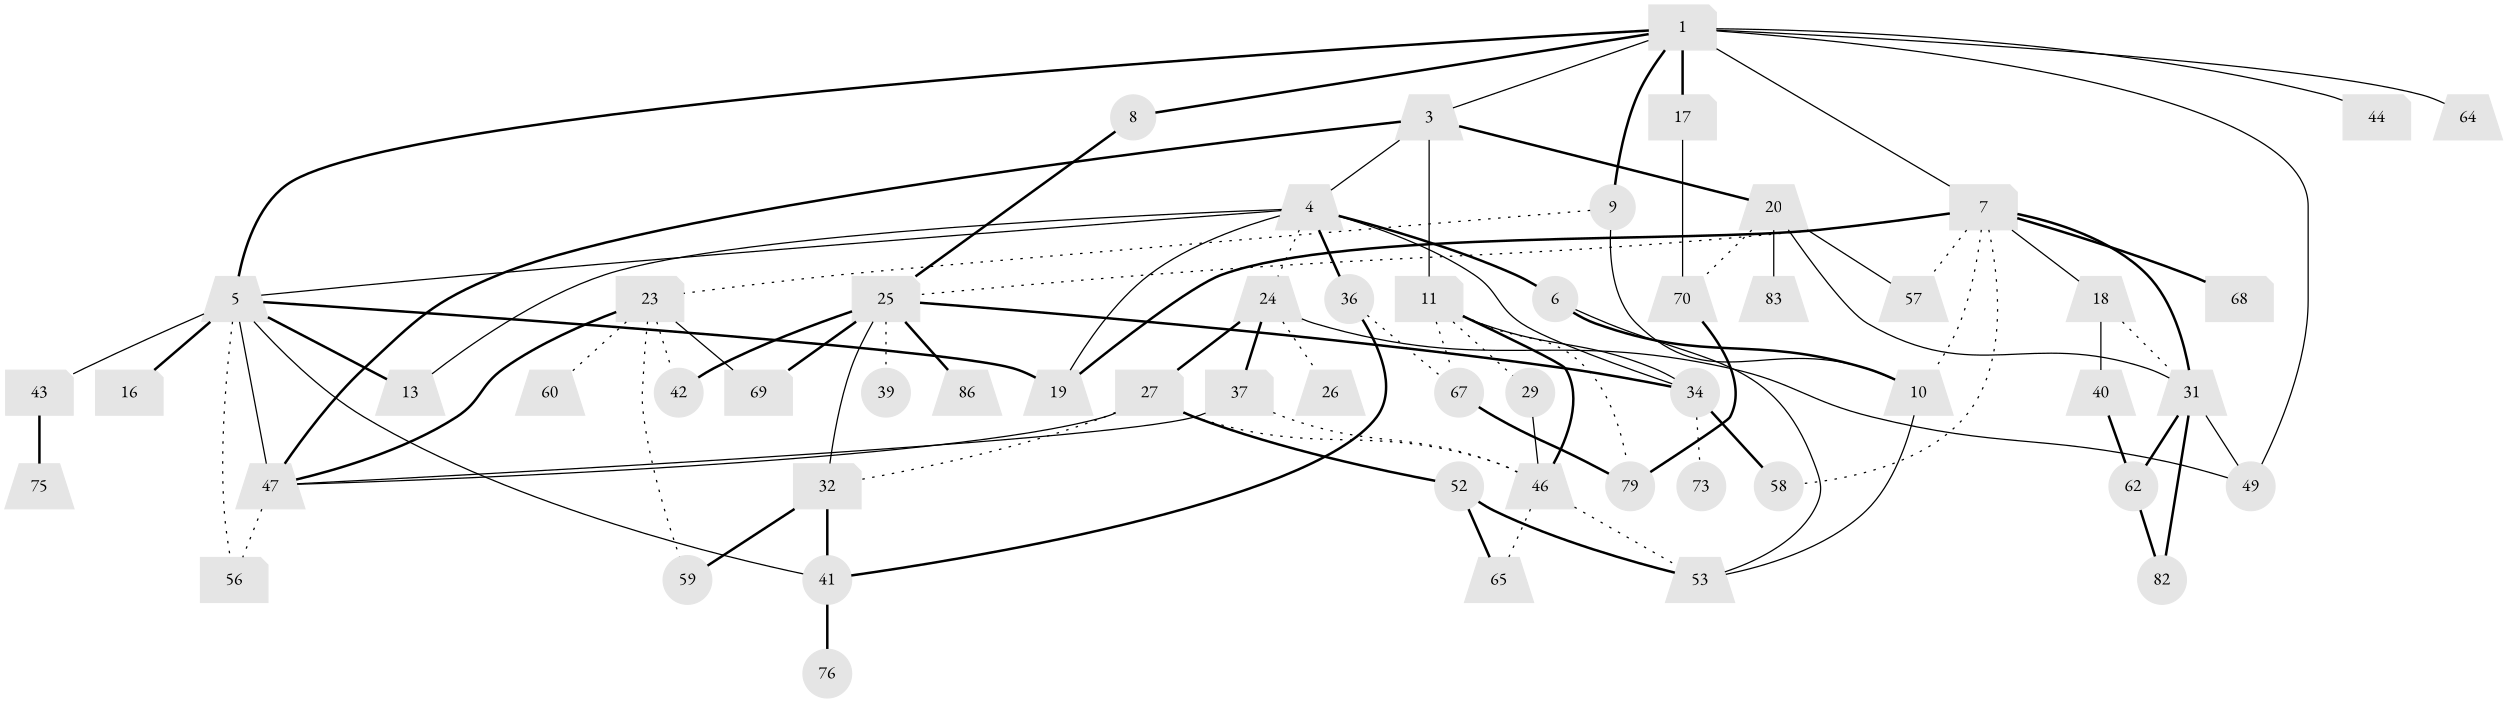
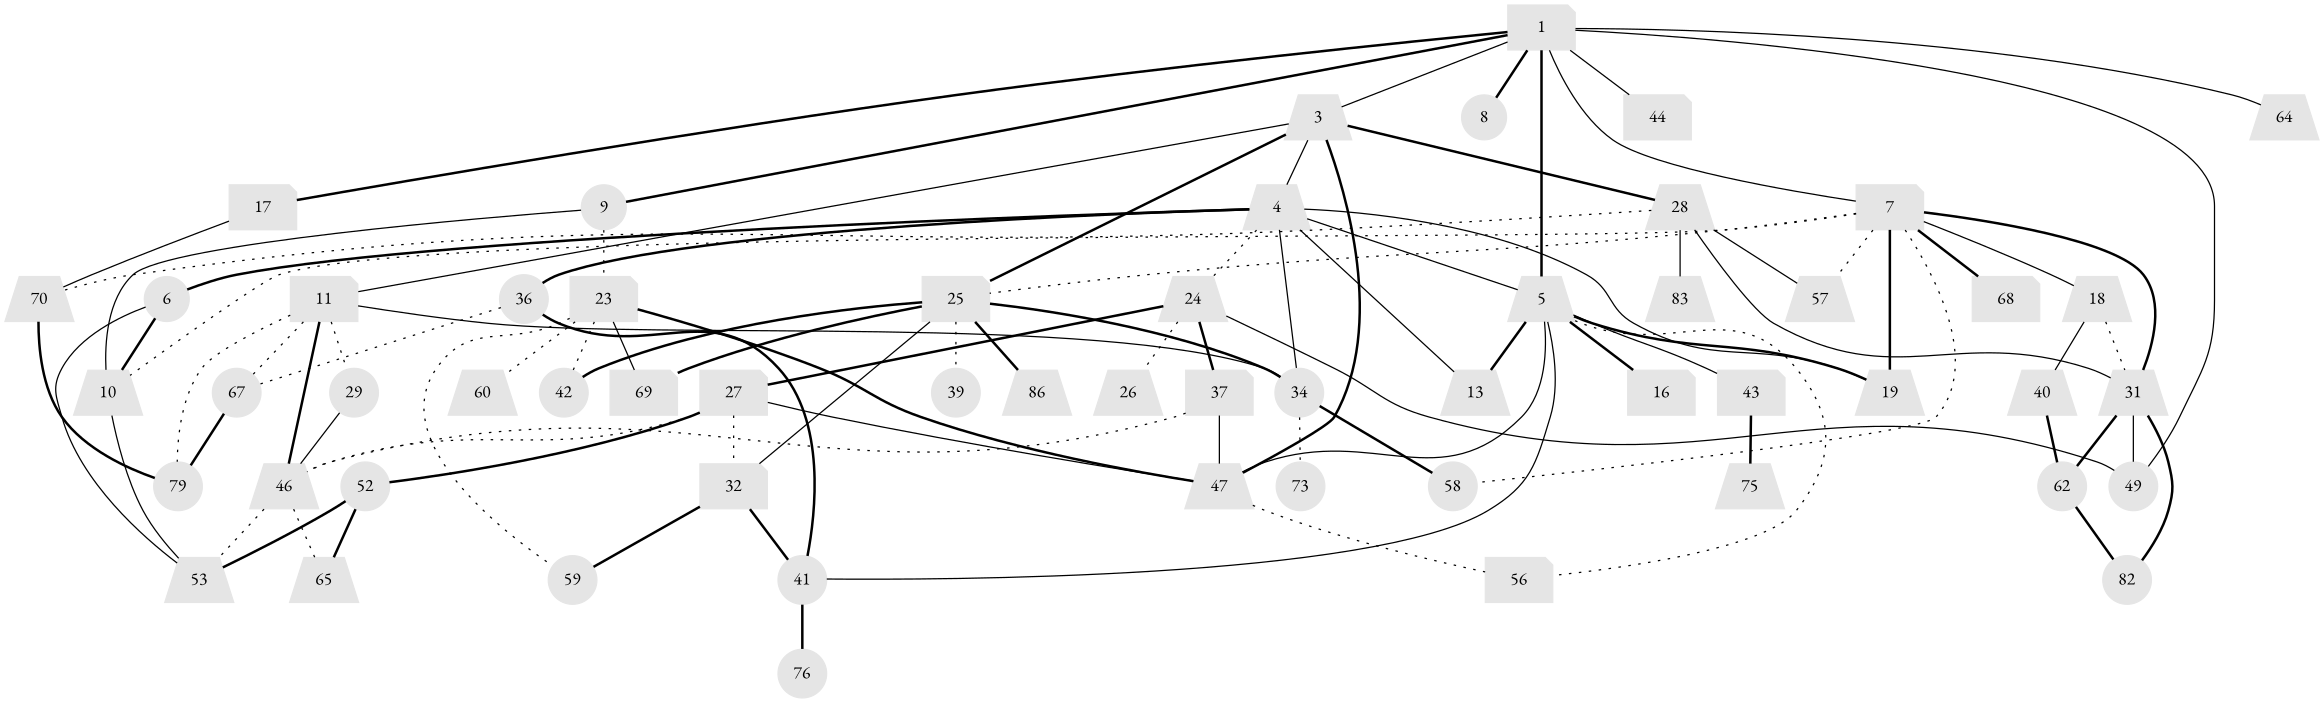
edge "8" -- "25": now "3" -- "25"
node "20": label "20" -> "28"
